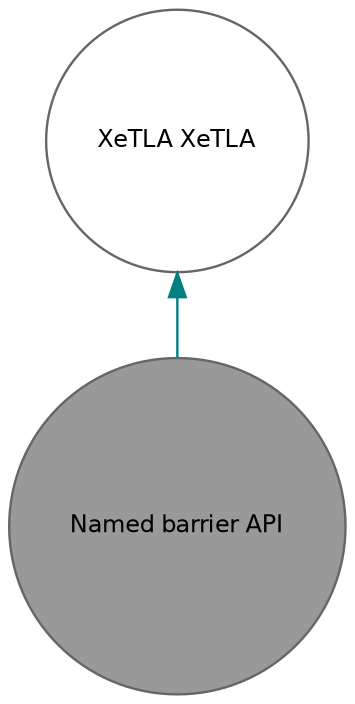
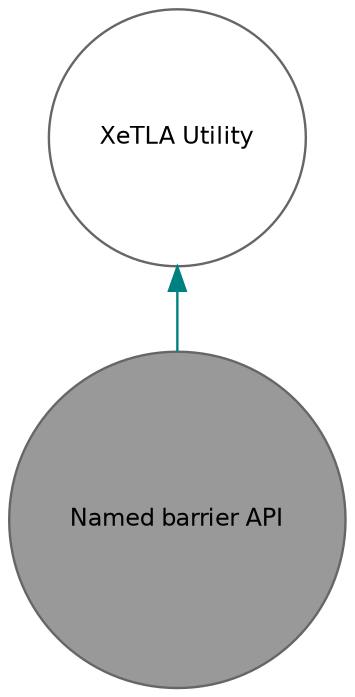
node "XeTLA XeTLA": label "XeTLA XeTLA" -> "XeTLA Utility"
